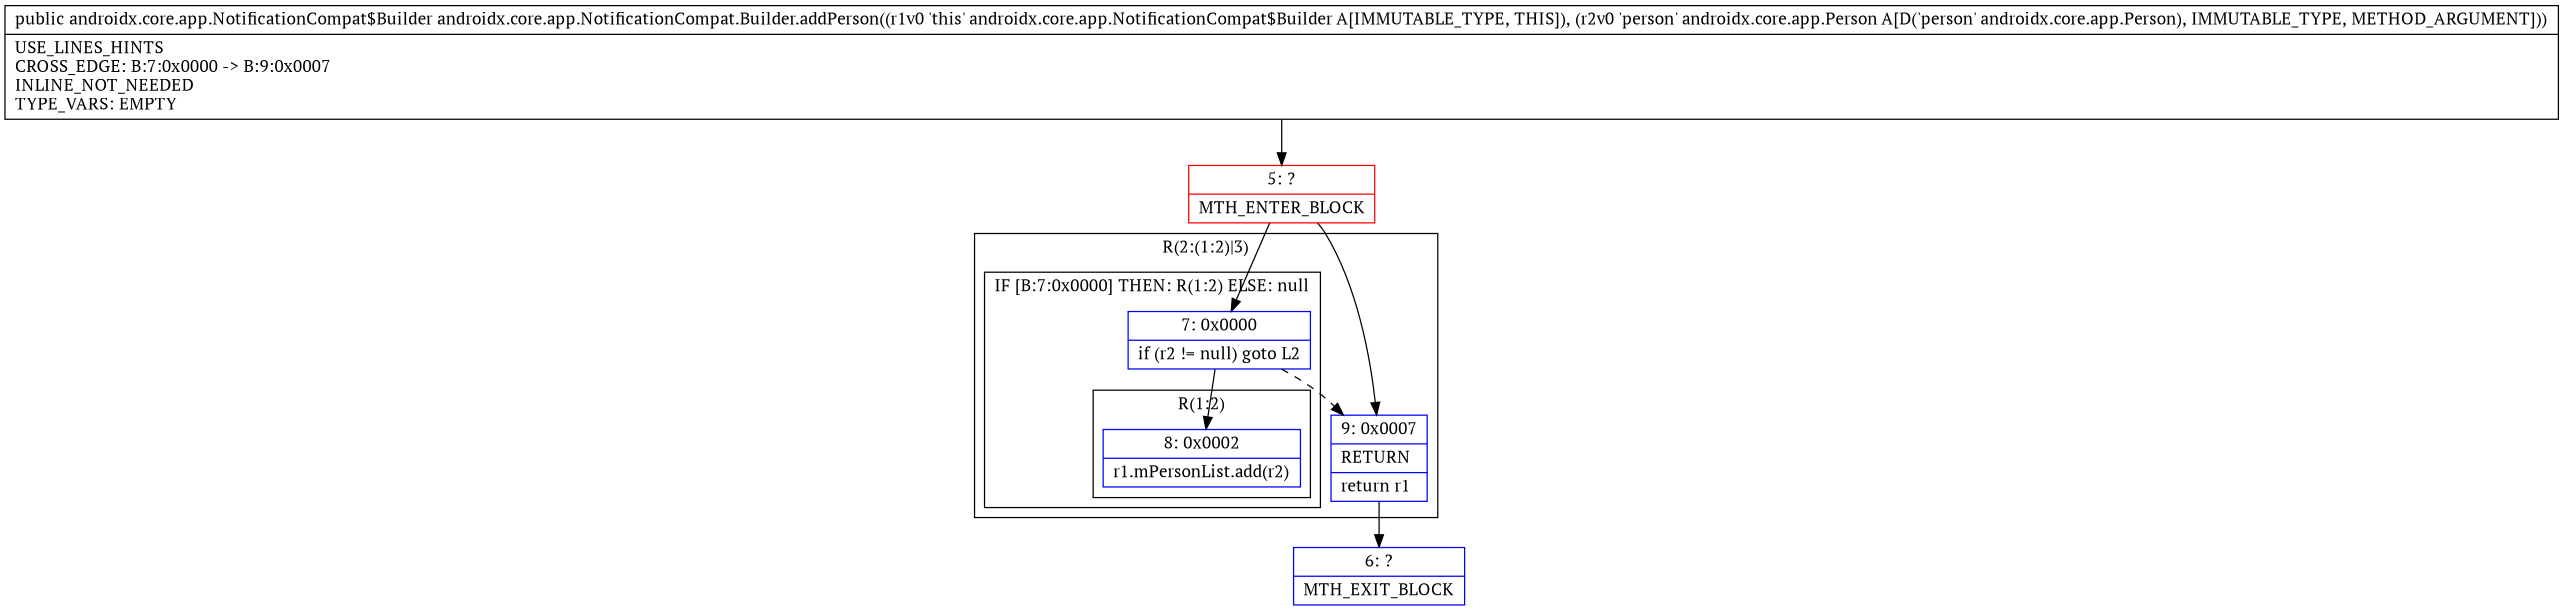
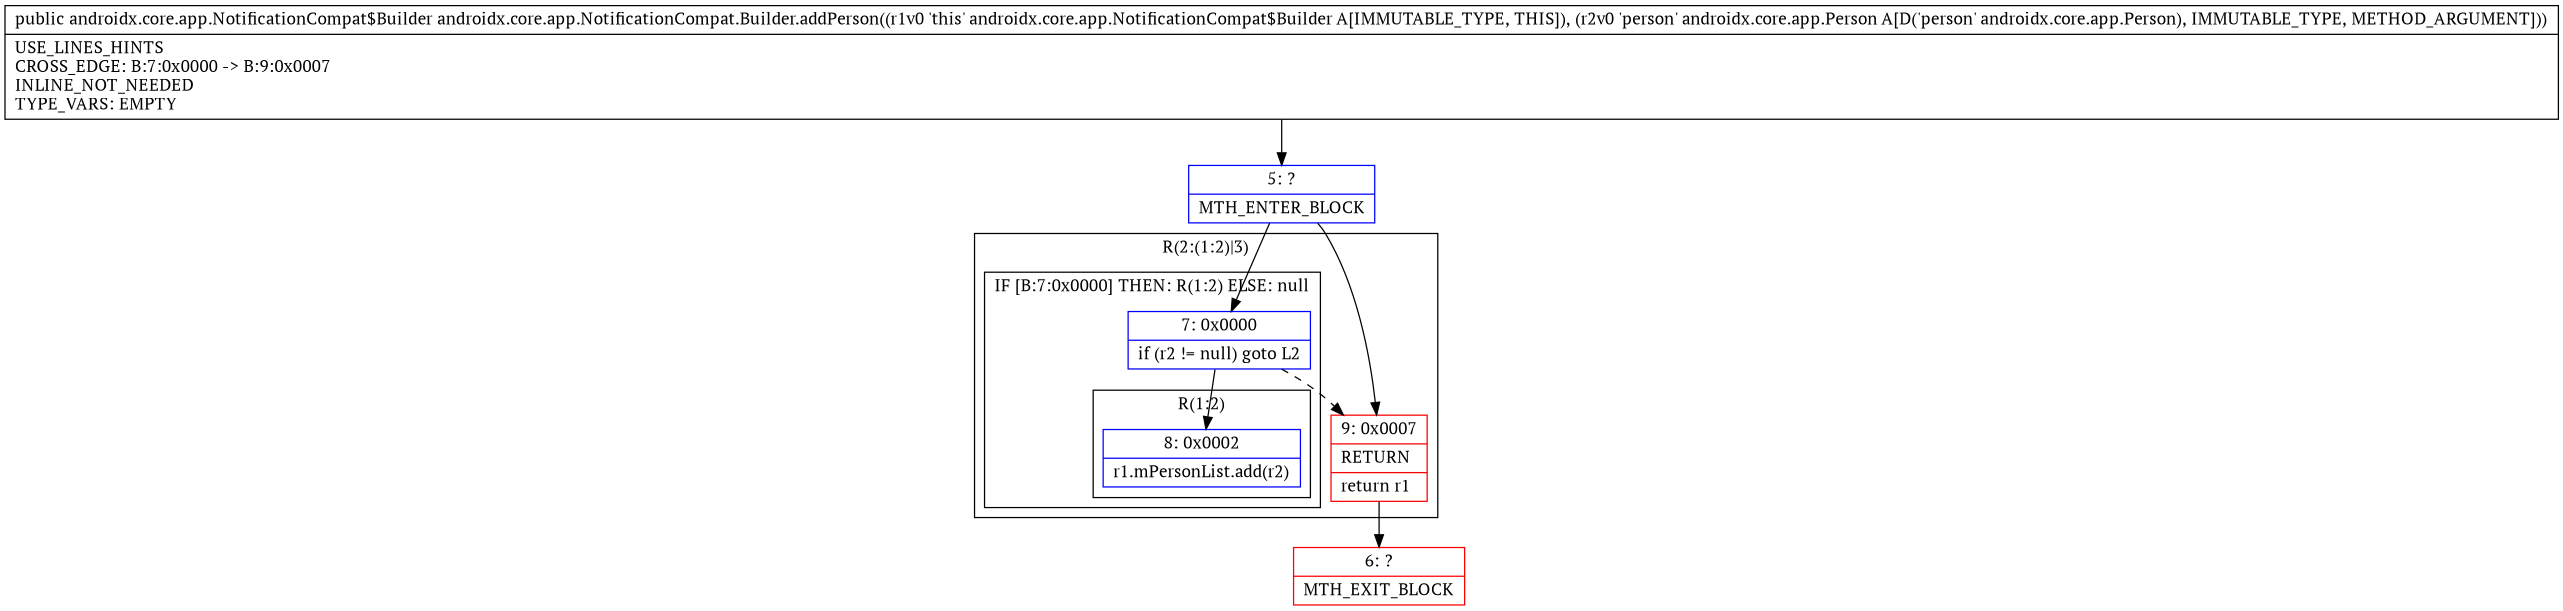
node "5: ?": color red -> blue
node "9: 0x0007": color blue -> red
node "6: ?": color blue -> red
